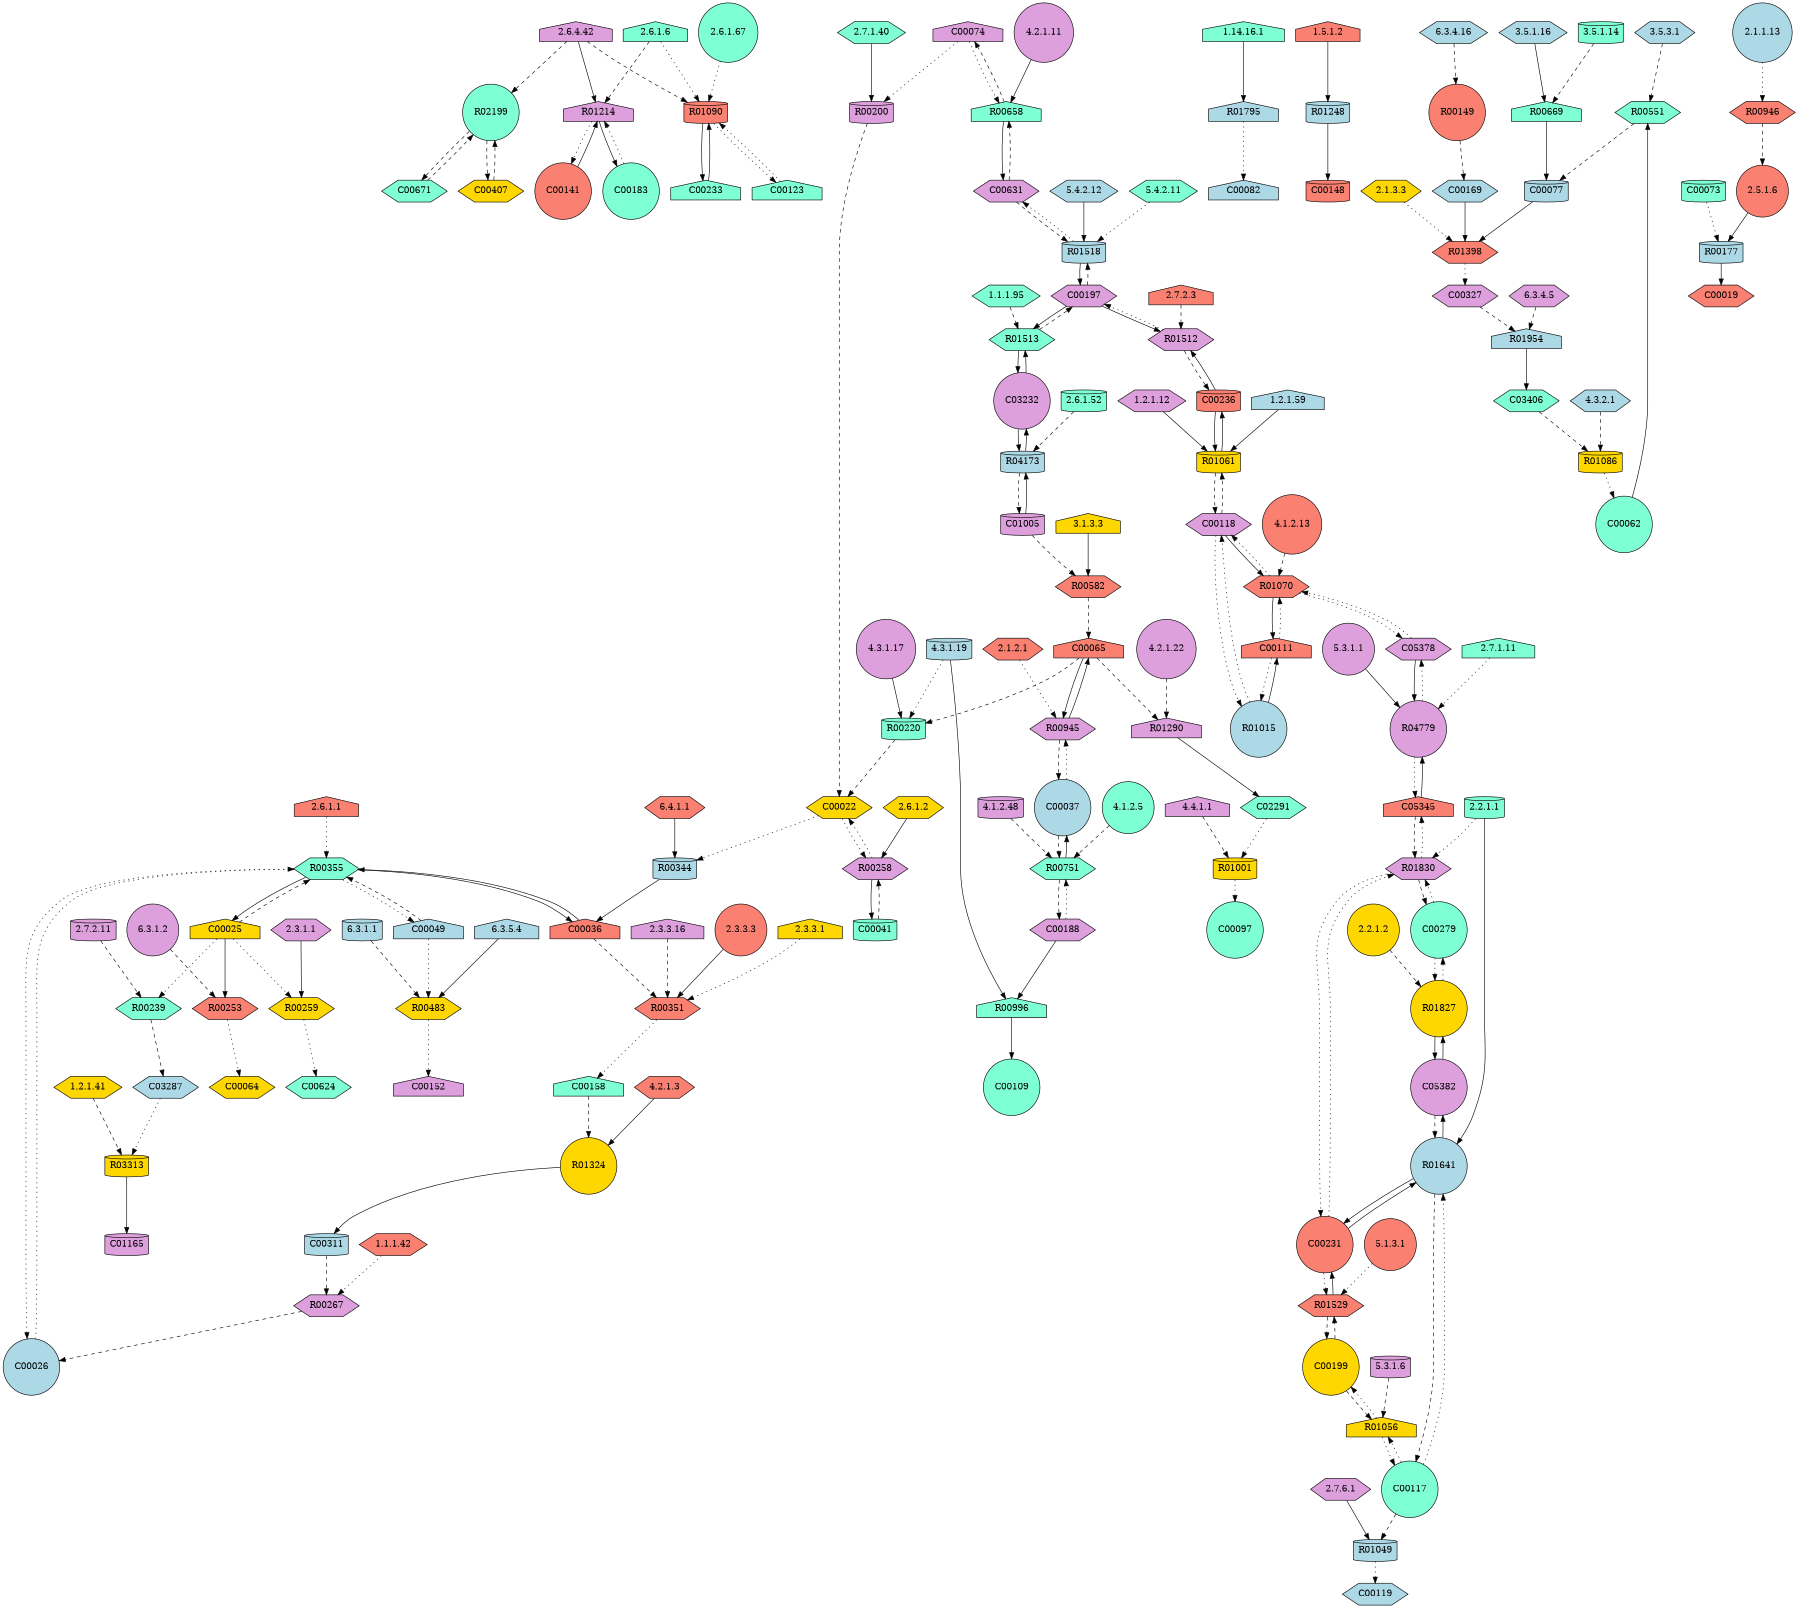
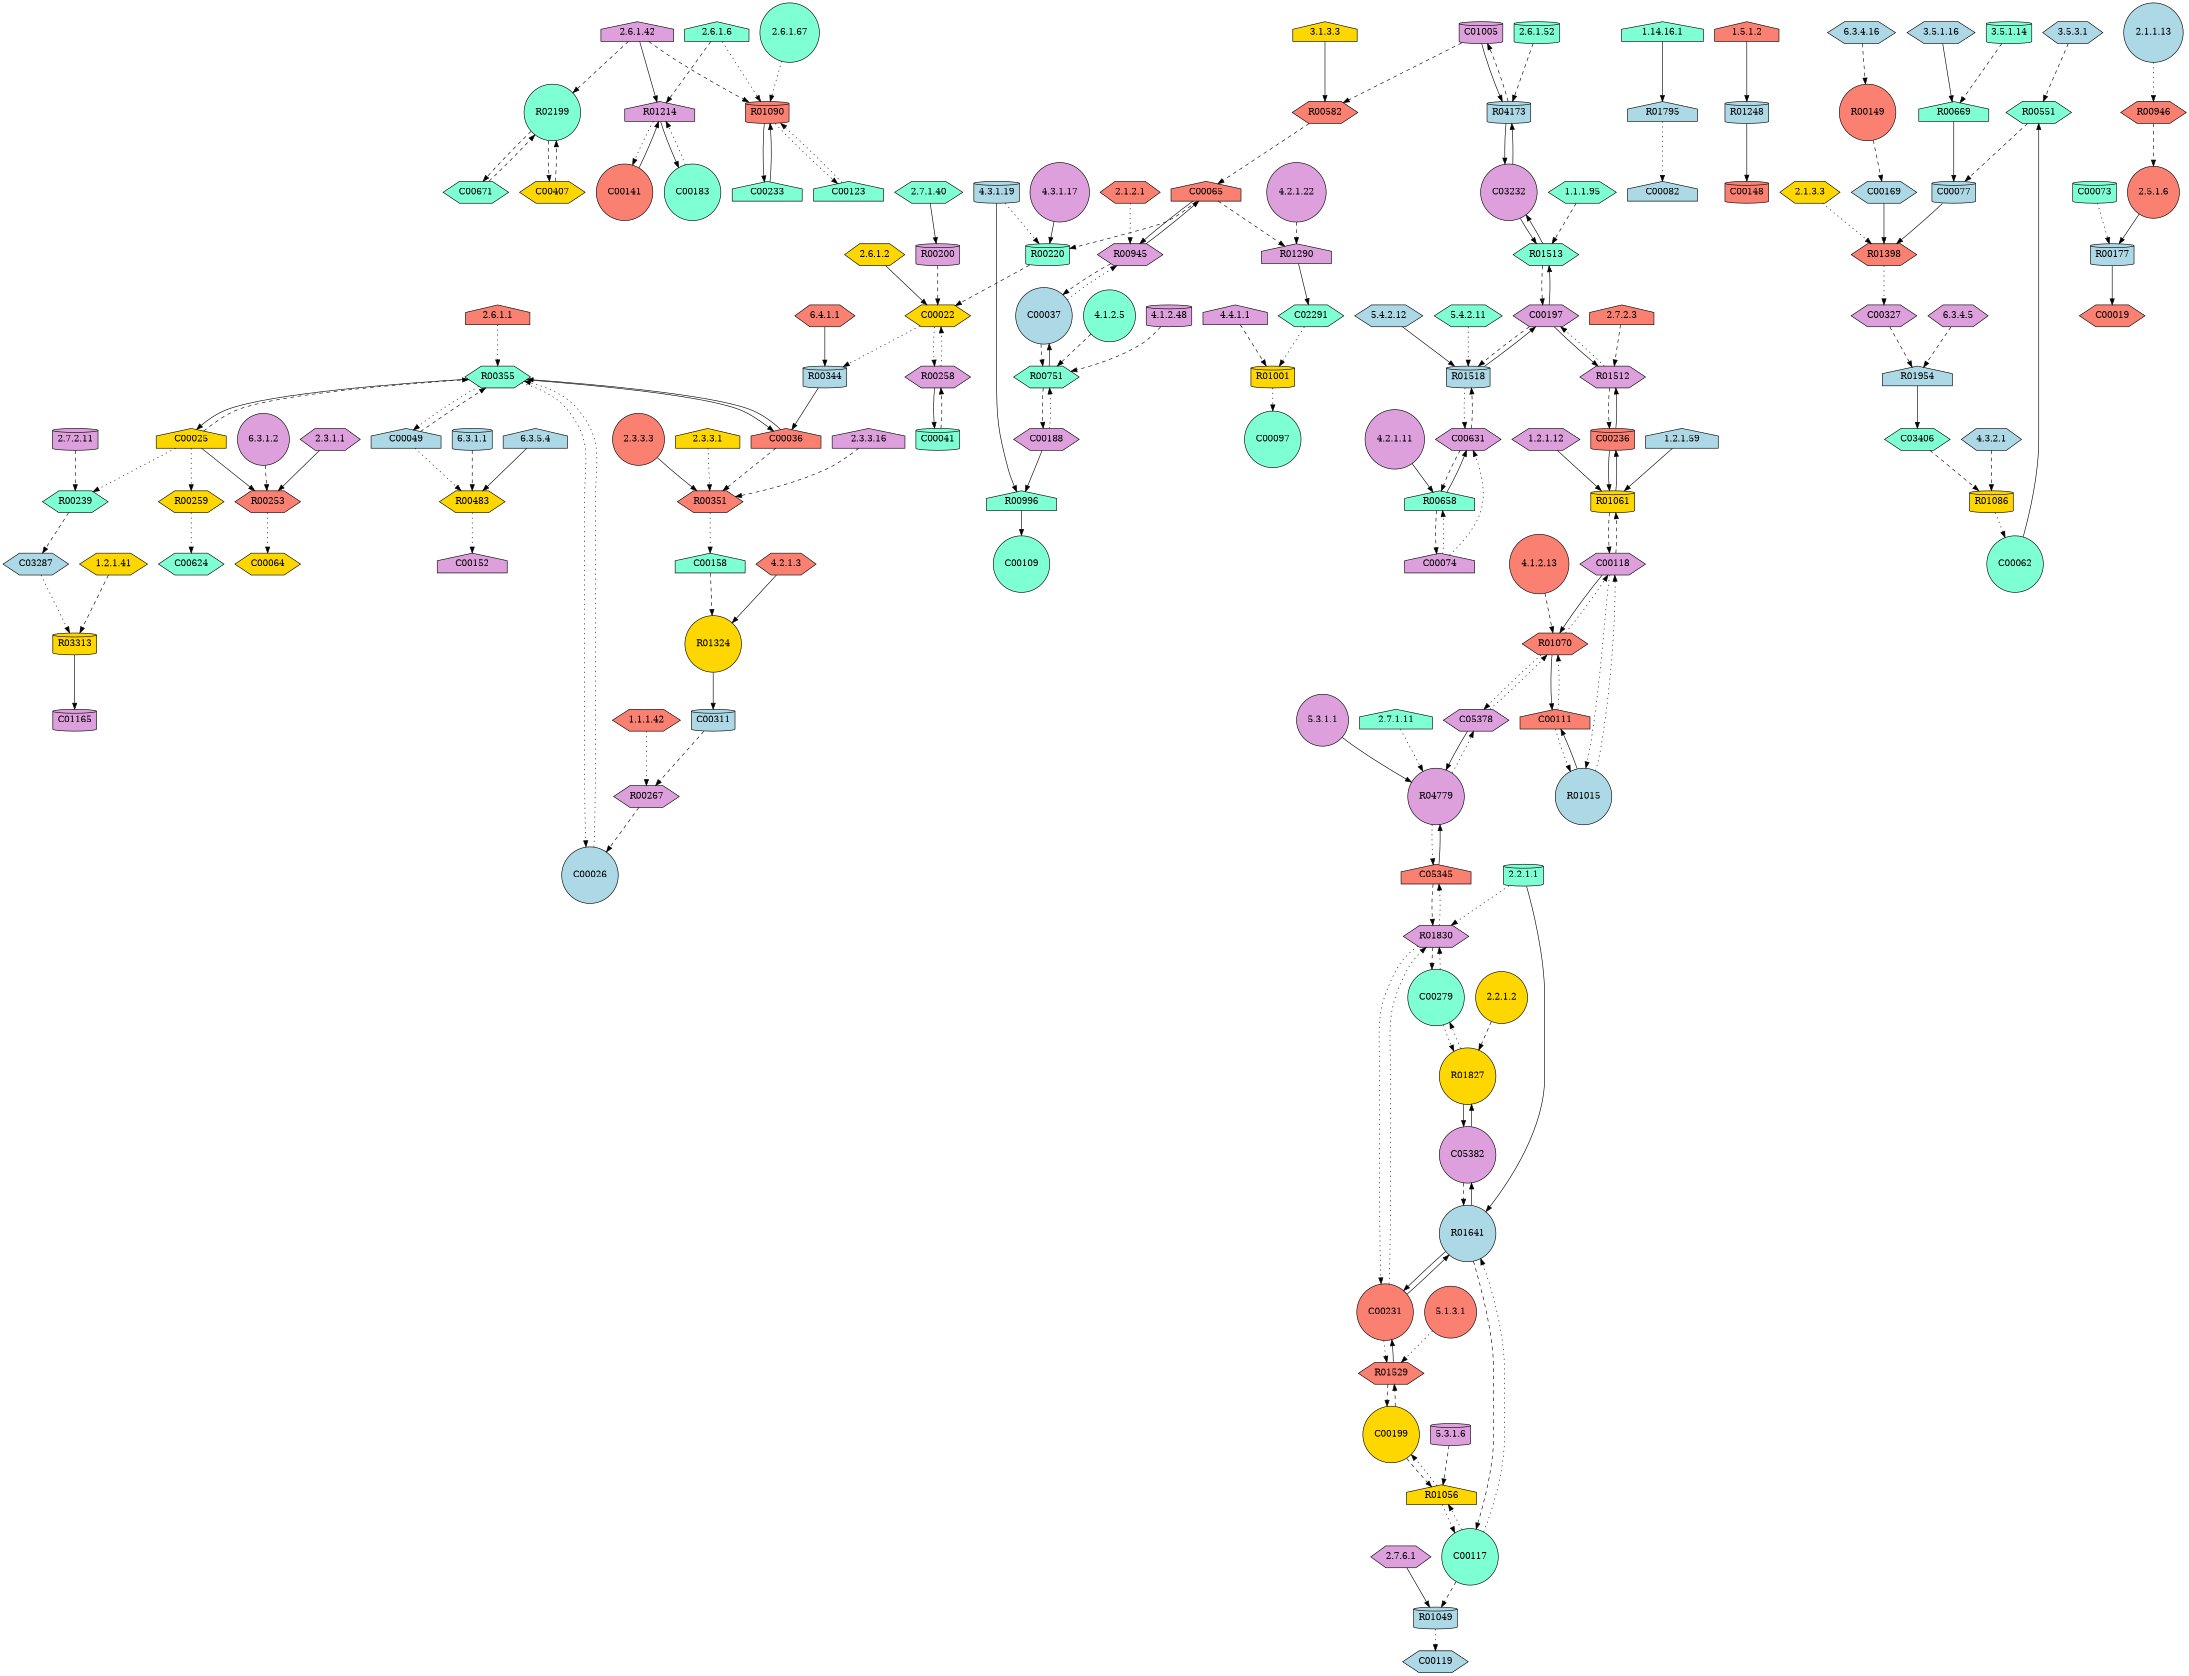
node "2.6.4.42": label "2.6.4.42" -> "2.6.1.42"
edge "C00074" -> "R00200": now "C00074" -> "C00631"
edge "2.6.1.2" -> "R00258": now "2.6.1.2" -> "C00022"
edge "2.3.1.1" -> "R00259": now "2.3.1.1" -> "R00253"
